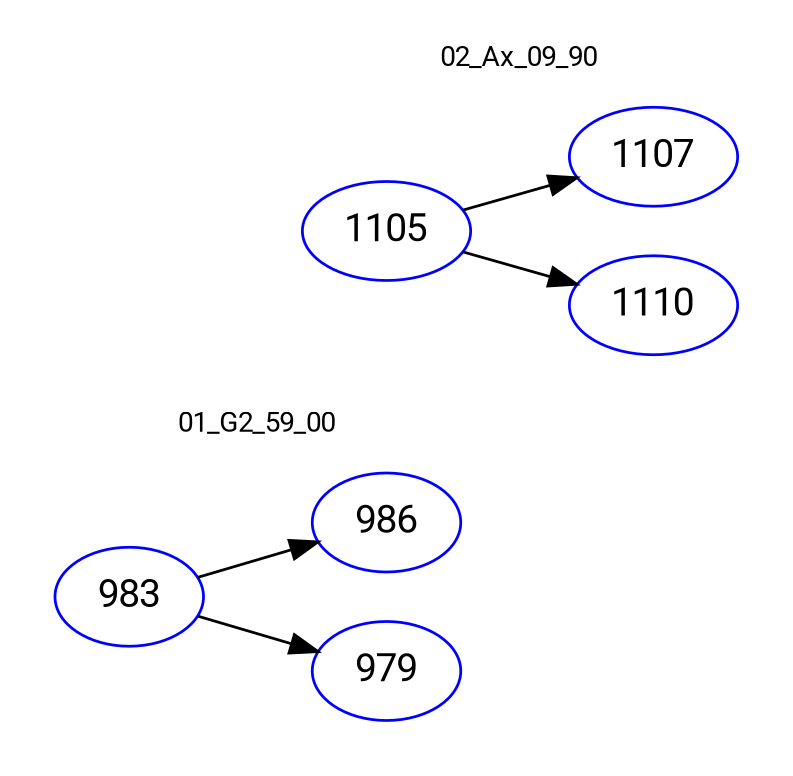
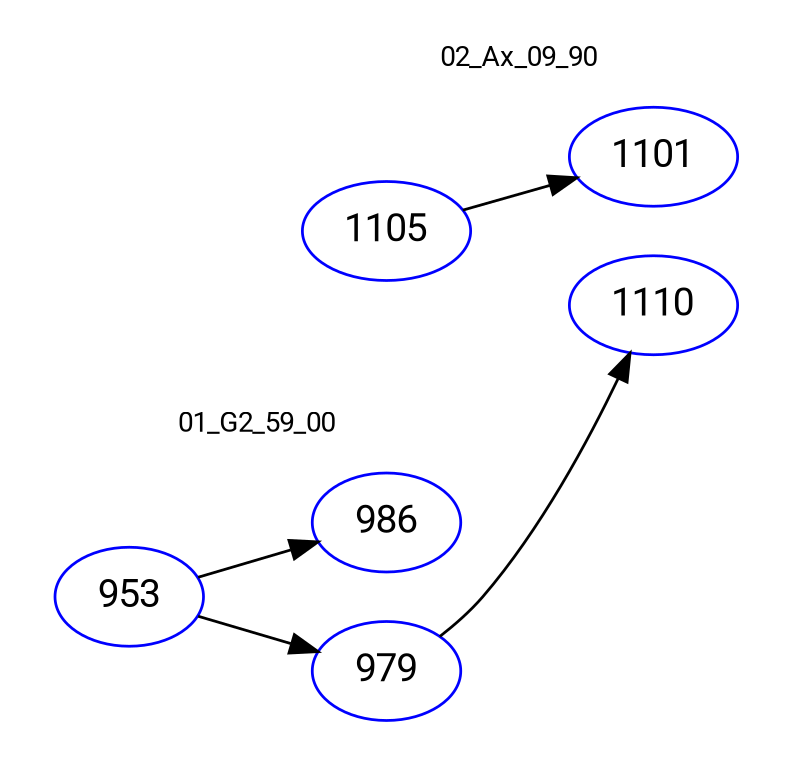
node "1107": label "1107" -> "1101"
edge "1105" -> "1110": now "979" -> "1110"
node "983": label "983" -> "953"
